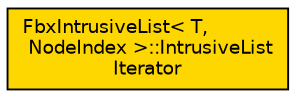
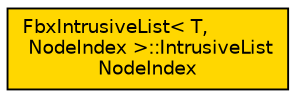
node "FbxIntrusiveList< T, NodeIndex >::IntrusiveList Iterator": label "FbxIntrusiveList< T, NodeIndex >::IntrusiveList Iterator" -> "FbxIntrusiveList< T, NodeIndex >::IntrusiveList NodeIndex"
